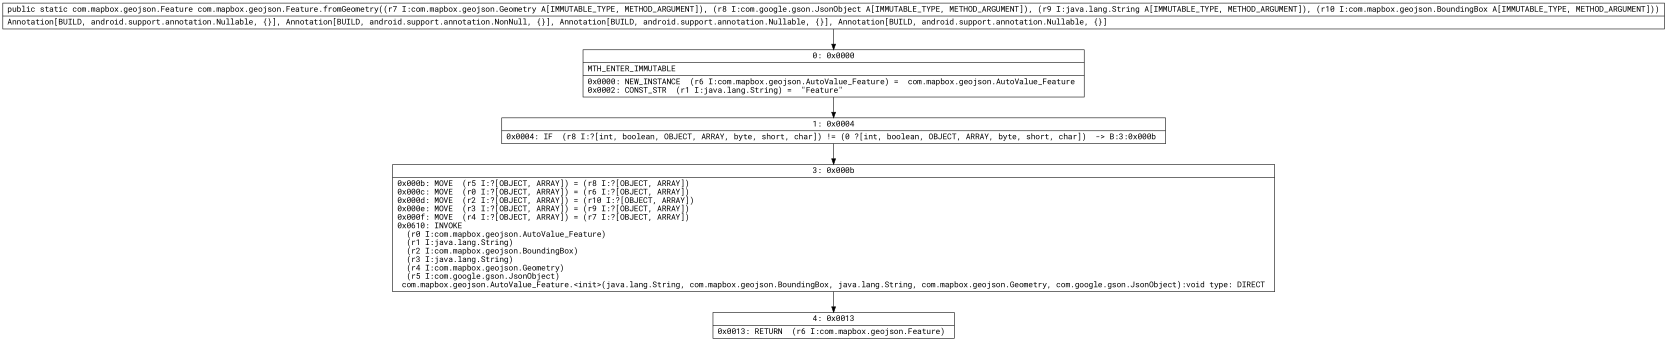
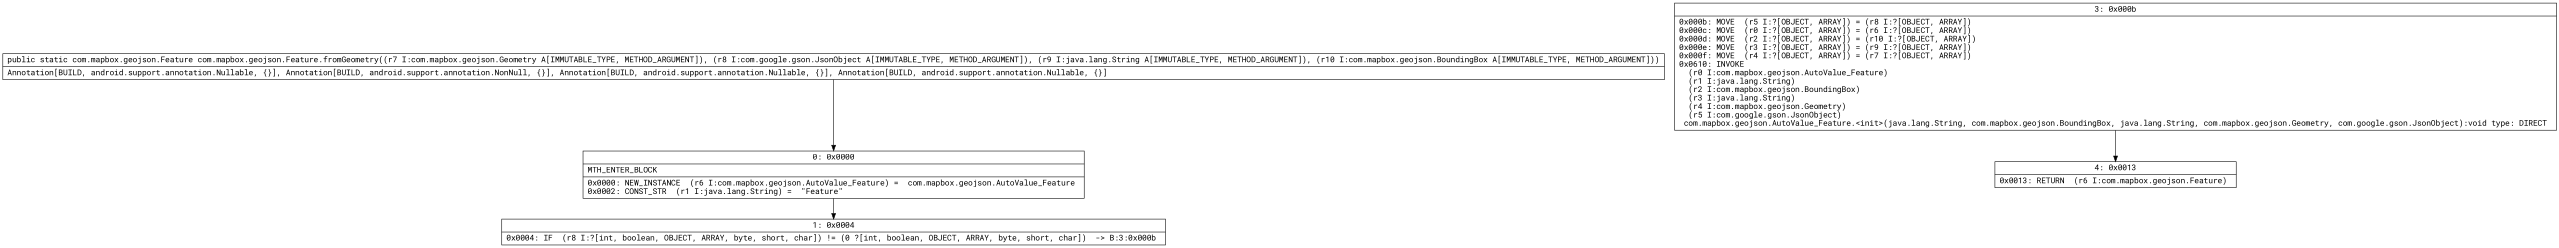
node "0: 0x0000": text "MTH_ENTER_IMMUTABLE" -> "MTH_ENTER_BLOCK"
edge "1: 0x0004" -> "3: 0x000b": removed
